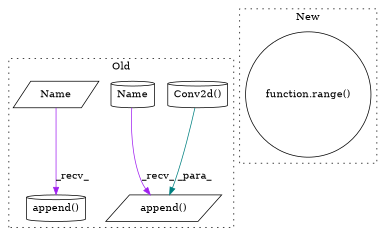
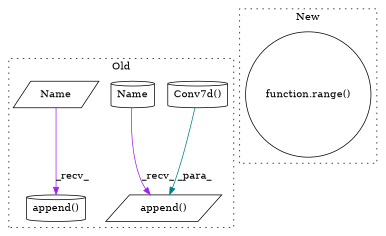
node "Conv2d()": label "Conv2d()" -> "Conv7d()"
